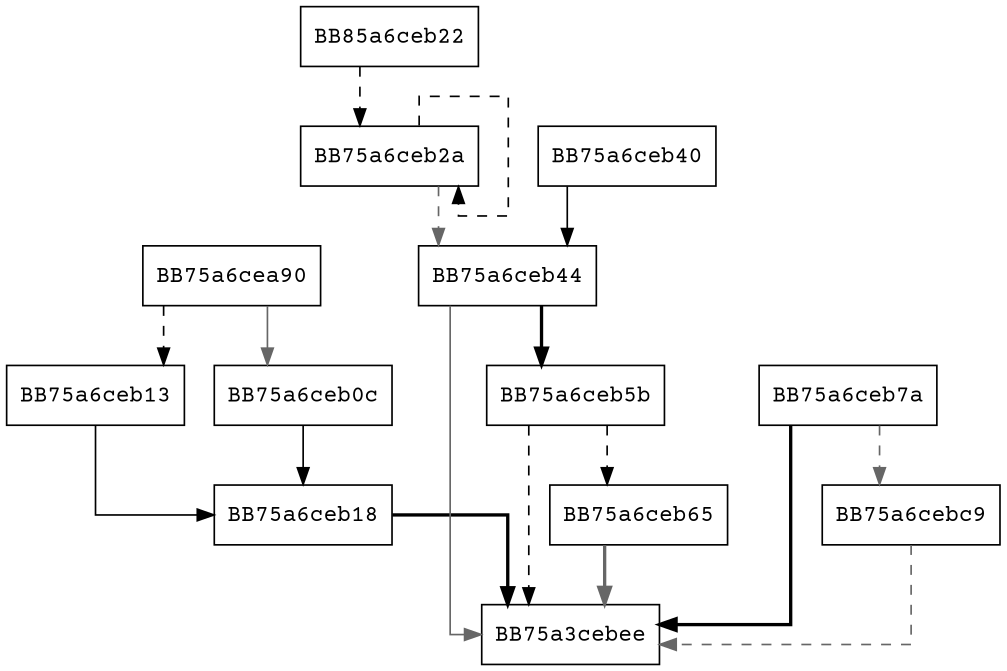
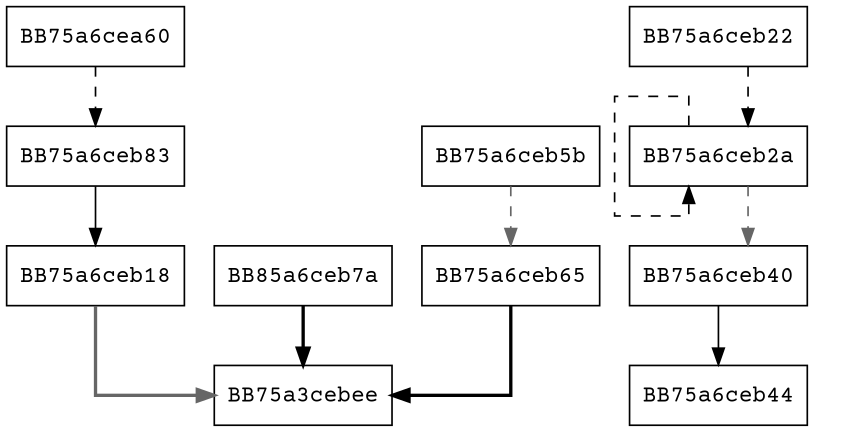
node "BB85a6ceb22": label "BB85a6ceb22" -> "BB75a6ceb22"
edge "BB75a6ceb2a" -> "BB75a6ceb44": now "BB75a6ceb2a" -> "BB75a6ceb40"
node "BB75a6cea90": label "BB75a6cea90" -> "BB75a6cea60"
edge "BB75a6ceb44" -> "BB75a6ceb5b": removed
node "BB75a6ceb13": label "BB75a6ceb13" -> "BB75a6ceb83"
node "BB75a6ceb0c": removed
node "BB75a6ceb7a": label "BB75a6ceb7a" -> "BB85a6ceb7a"
edge "BB75a6ceb5b" -> "BB75a6ceb65": color black -> gray40
edge "BB75a6ceb44" -> "BB75a3cebee": removed
edge "BB75a6ceb5b" -> "BB75a3cebee": removed
edge "BB75a6ceb18" -> "BB75a3cebee": color black -> gray40
node "BB75a6cebc9": removed
edge "BB75a6ceb65" -> "BB75a3cebee": color gray40 -> black
